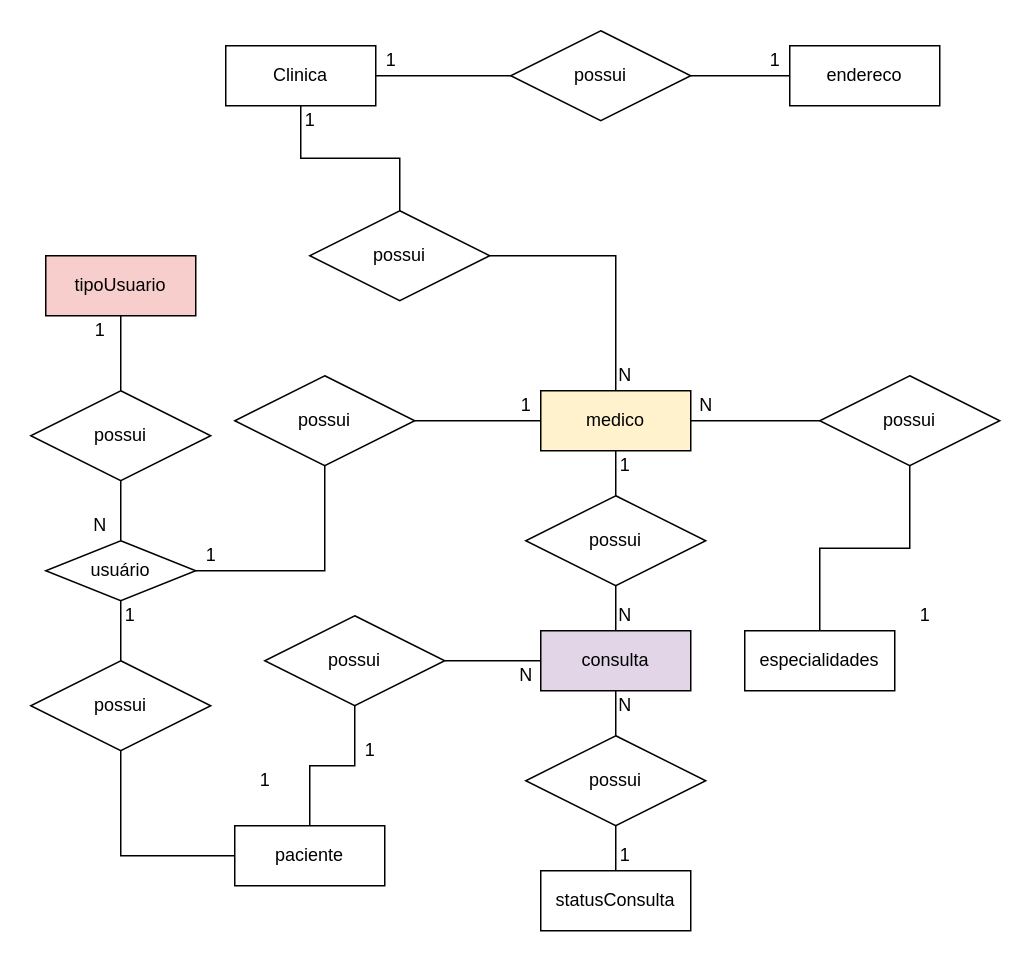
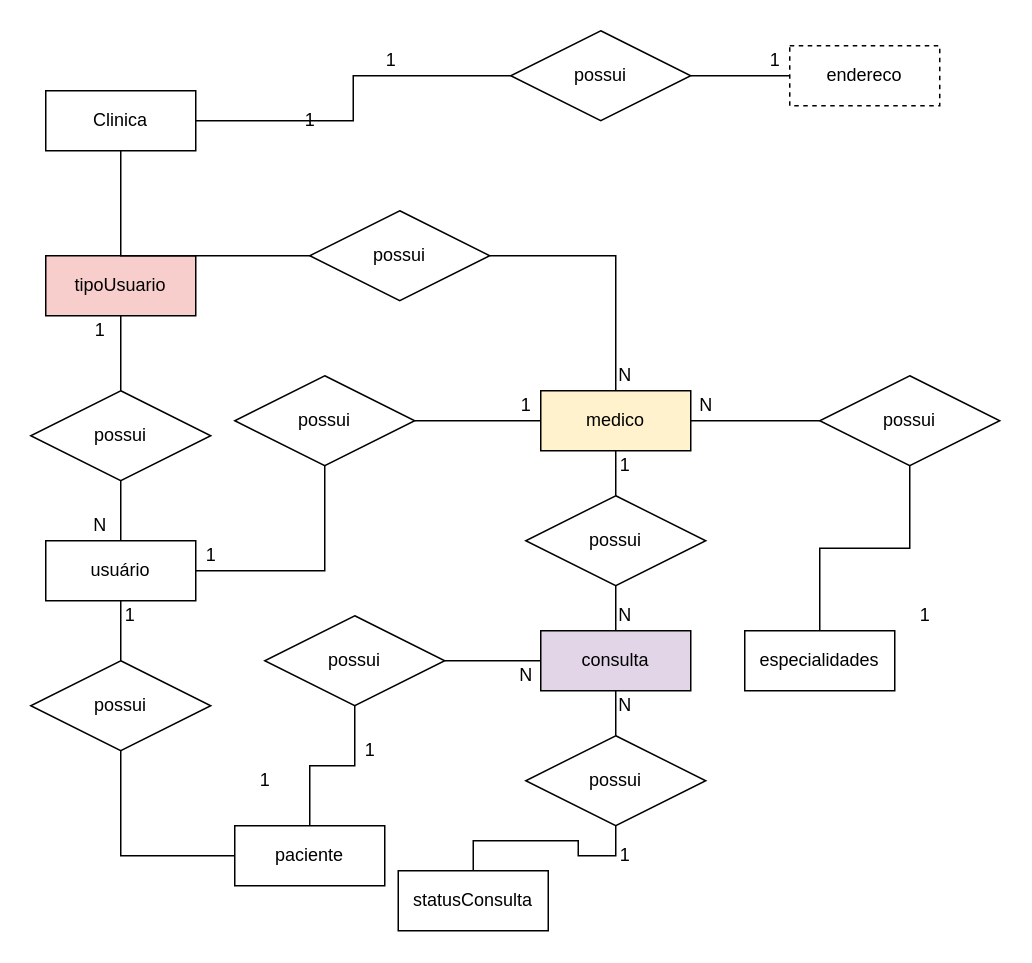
node "Clinica": moved (301, 76) -> (121, 121)
node "endereco": style solid -> dashed
node "usuário": shape diamond -> rectangle
node "statusConsulta": moved (616, 901) -> (473, 901)
